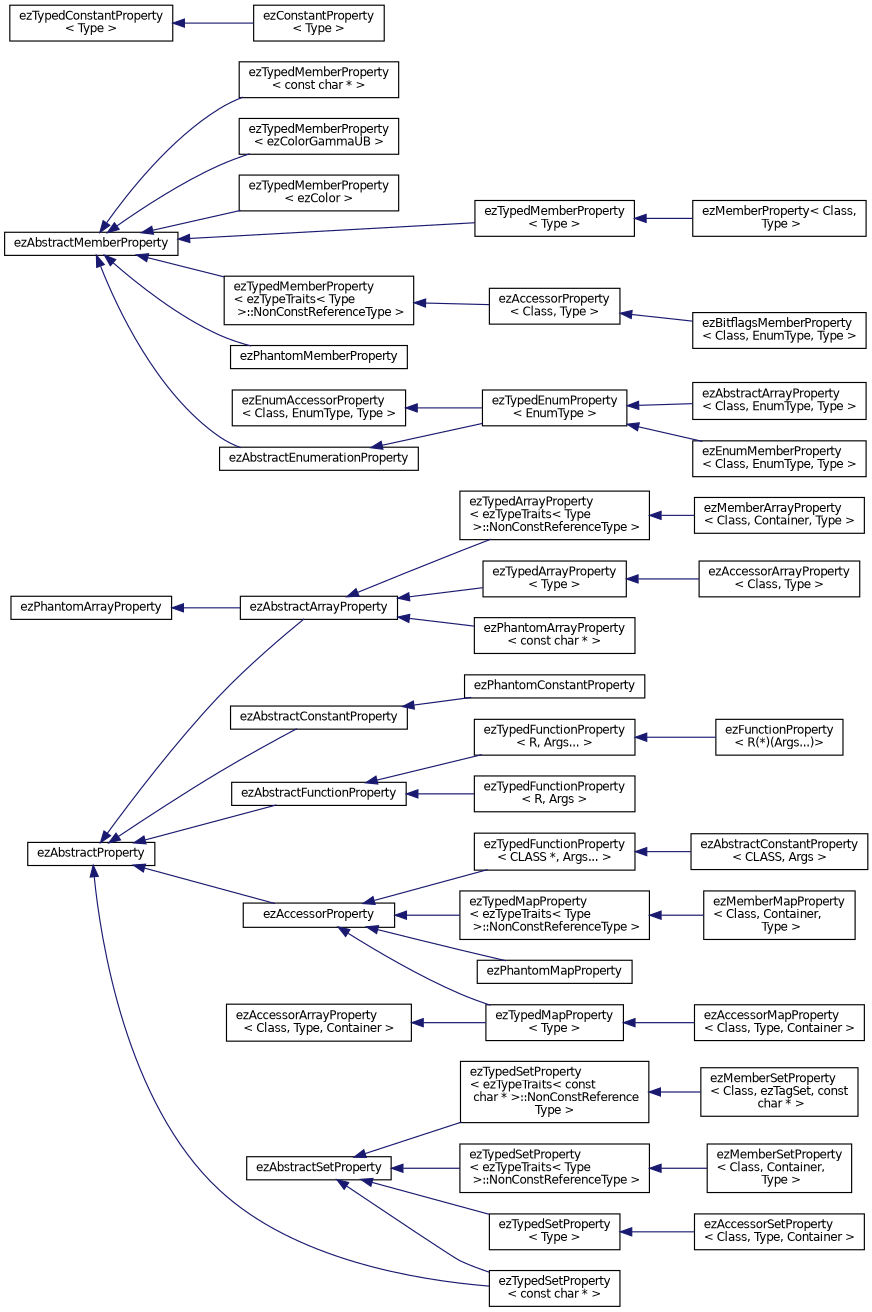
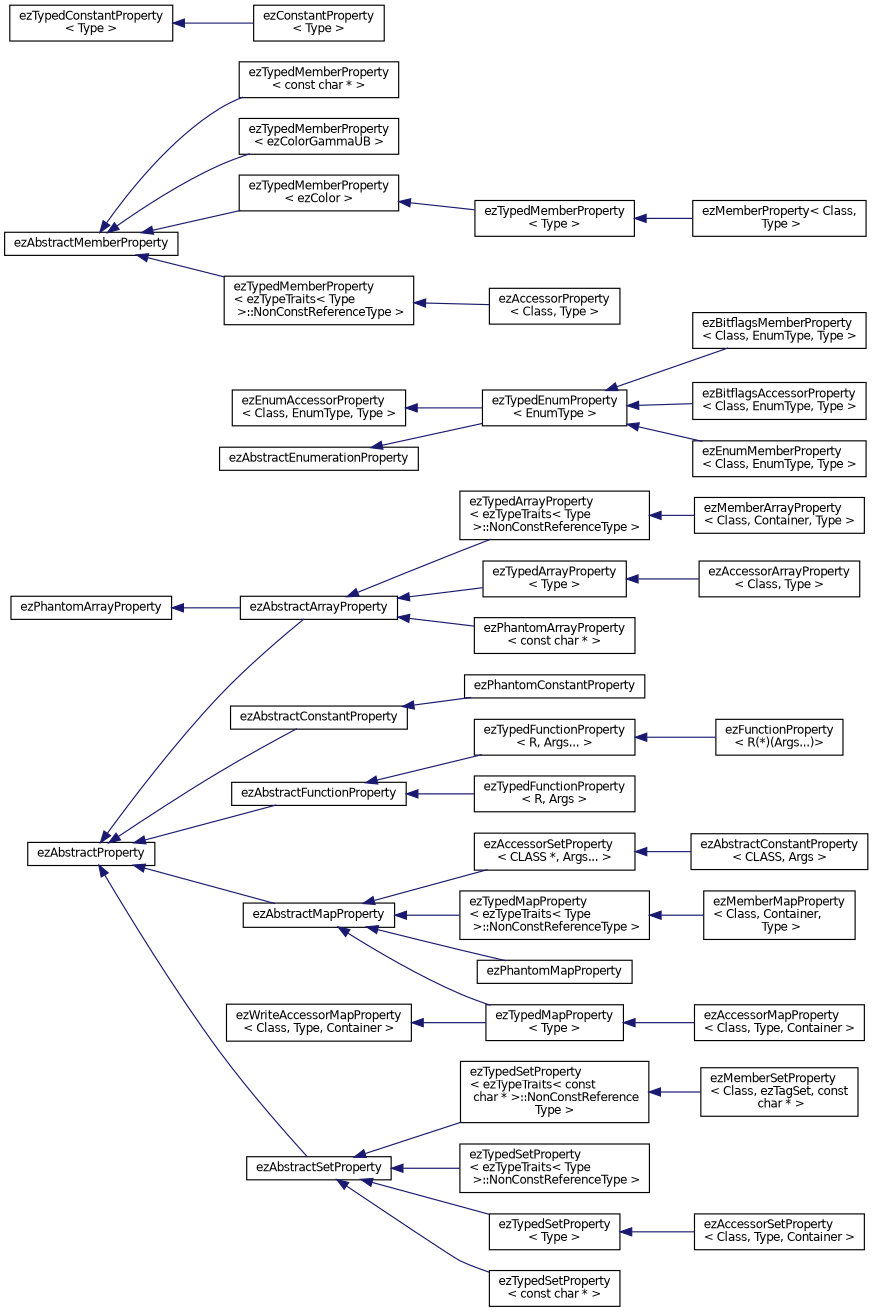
edge "ezTypedMemberProperty < Type >" -> "ezAbstractMemberProperty": now "ezTypedMemberProperty < Type >" -> "ezTypedMemberProperty < ezColor >"
edge "ezBitflagsMemberProperty < Class, EnumType, Type >" -> "ezAccessorProperty < Class, Type >": now "ezBitflagsMemberProperty < Class, EnumType, Type >" -> "ezTypedEnumProperty < EnumType >"
node "ezPhantomMemberProperty": removed
edge "ezAbstractEnumerationProperty" -> "ezAbstractMemberProperty": removed
node "ezAbstractArrayProperty < Class, EnumType, Type >": label "ezAbstractArrayProperty < Class, EnumType, Type >" -> "ezBitflagsAccessorProperty < Class, EnumType, Type >"
node "ezTypedFunctionProperty < CLASS *, Args... >": label "ezTypedFunctionProperty < CLASS *, Args... >" -> "ezAccessorSetProperty < CLASS *, Args... >"
node "ezAccessorProperty": label "ezAccessorProperty" -> "ezAbstractMapProperty"
node "ezAccessorArrayProperty < Class, Type, Container >": label "ezAccessorArrayProperty < Class, Type, Container >" -> "ezWriteAccessorMapProperty < Class, Type, Container >"
node "ezMemberSetProperty < Class, Container, Type >": removed
edge "ezTypedSetProperty < const char * >" -> "ezAbstractProperty": now "ezAbstractSetProperty" -> "ezAbstractProperty"
